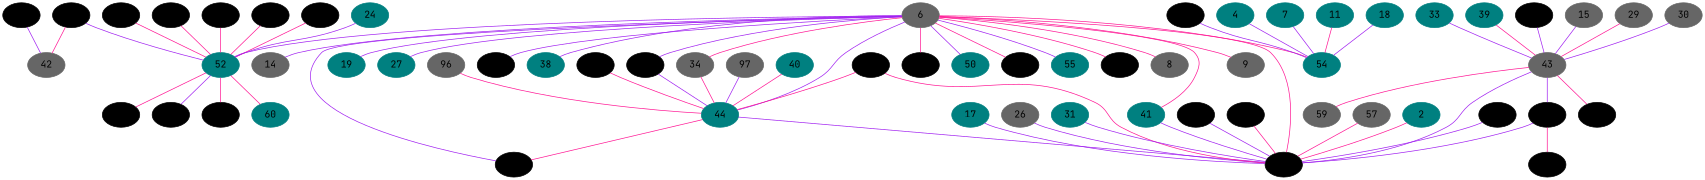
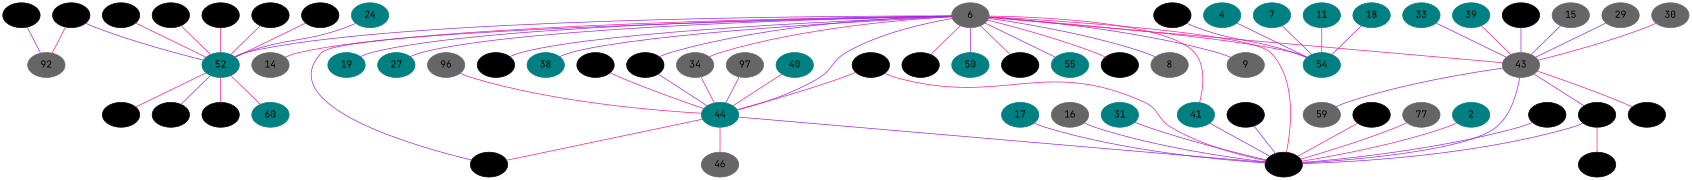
edge "6" -- "14": color purple -> deeppink
edge "6" -- "9": color deeppink -> purple
edge "6" -- "8": color deeppink -> purple
edge "29" -- "43": color deeppink -> purple
edge "30" -- "43": color purple -> deeppink
edge "6" -- "43": added
node "42": label "42" -> "92"
edge "43" -- "59": color deeppink -> purple
node "26": label "26" -> "16"
node "57": label "57" -> "77"
node "46": added
